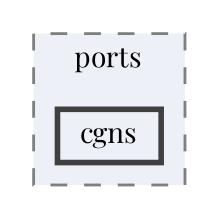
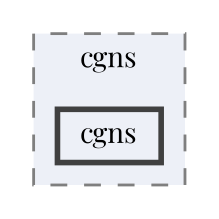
cluster "ports": label "ports" -> "cgns"
